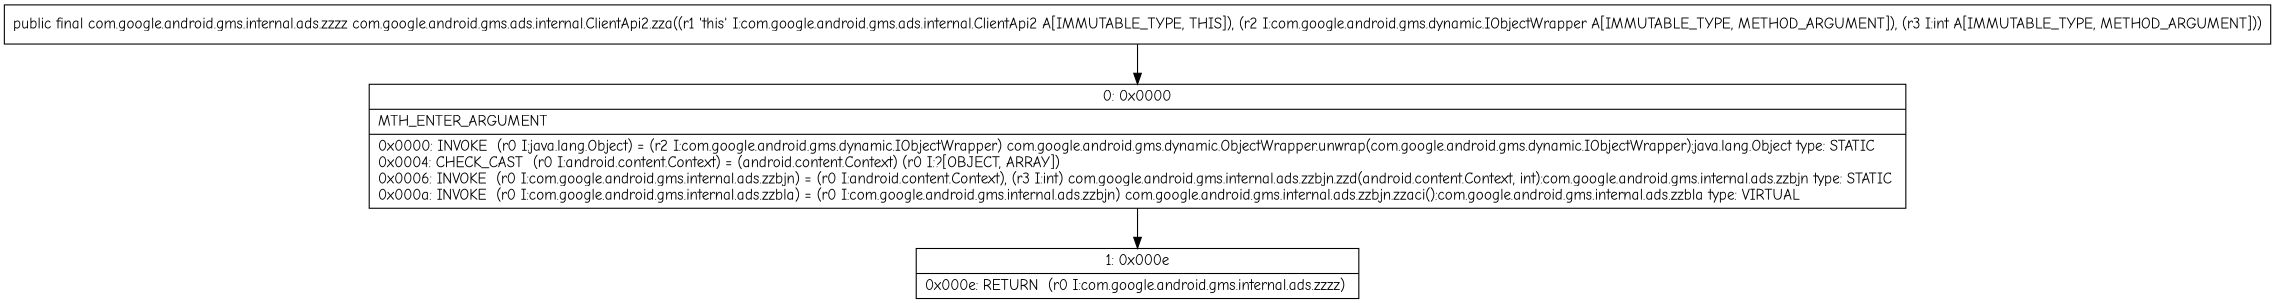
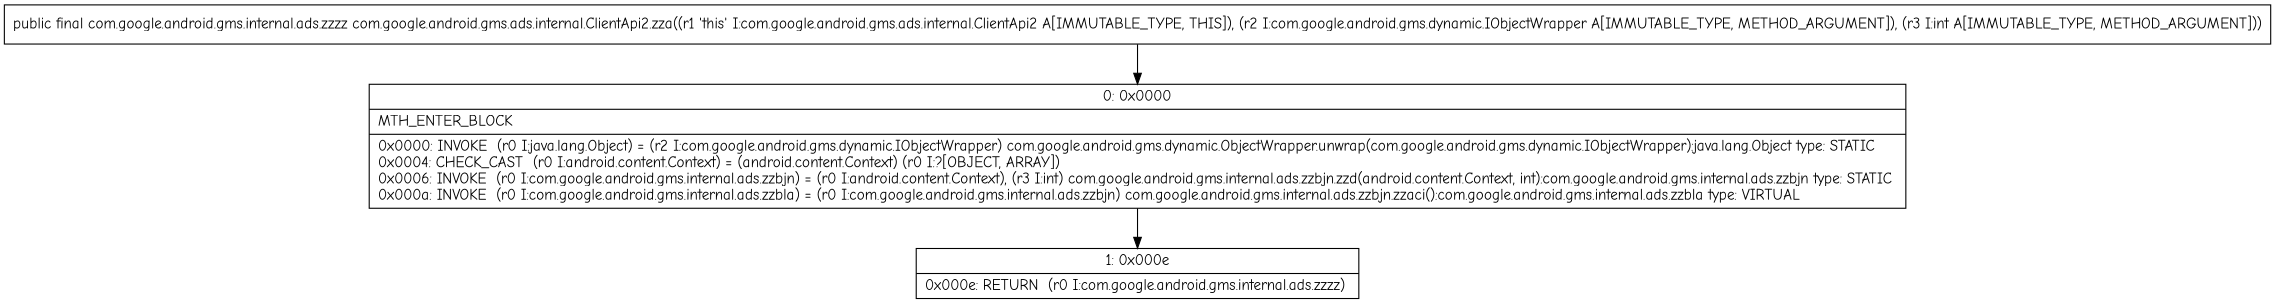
node "0: 0x0000": text "MTH_ENTER_ARGUMENT" -> "MTH_ENTER_BLOCK"
